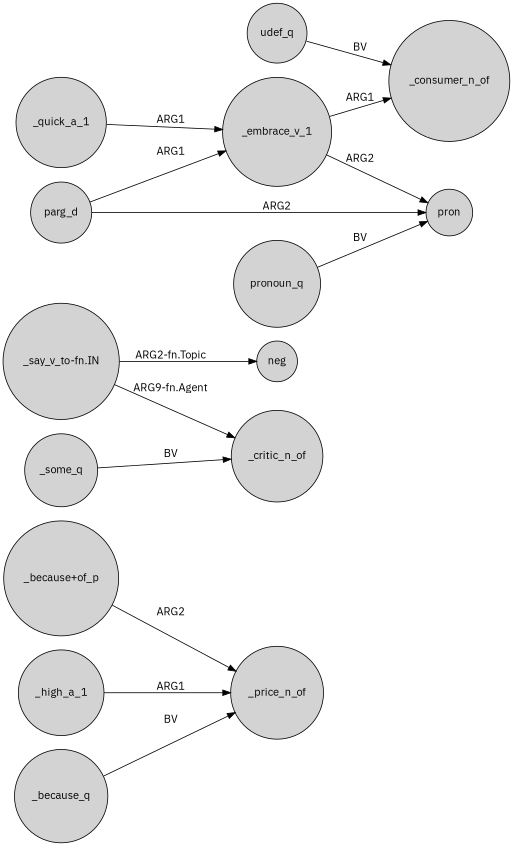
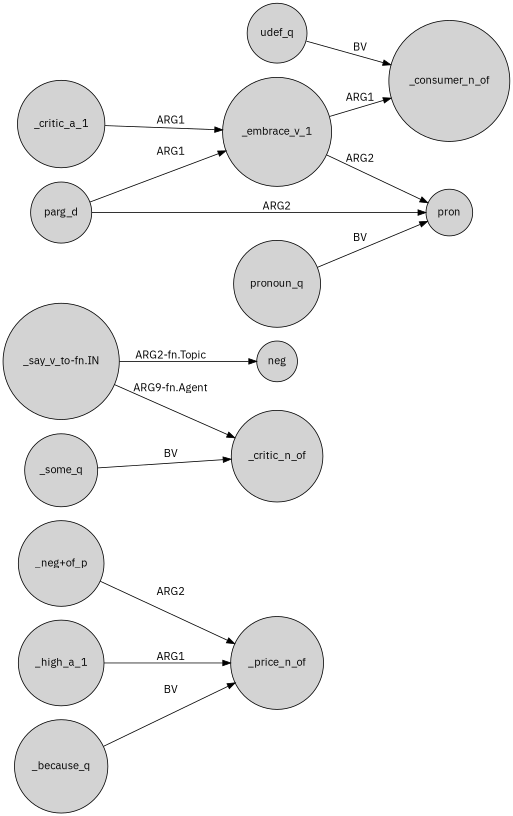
node "_quick_a_1": label "_quick_a_1" -> "_critic_a_1"
node "_because+of_p": label "_because+of_p" -> "_neg+of_p"
